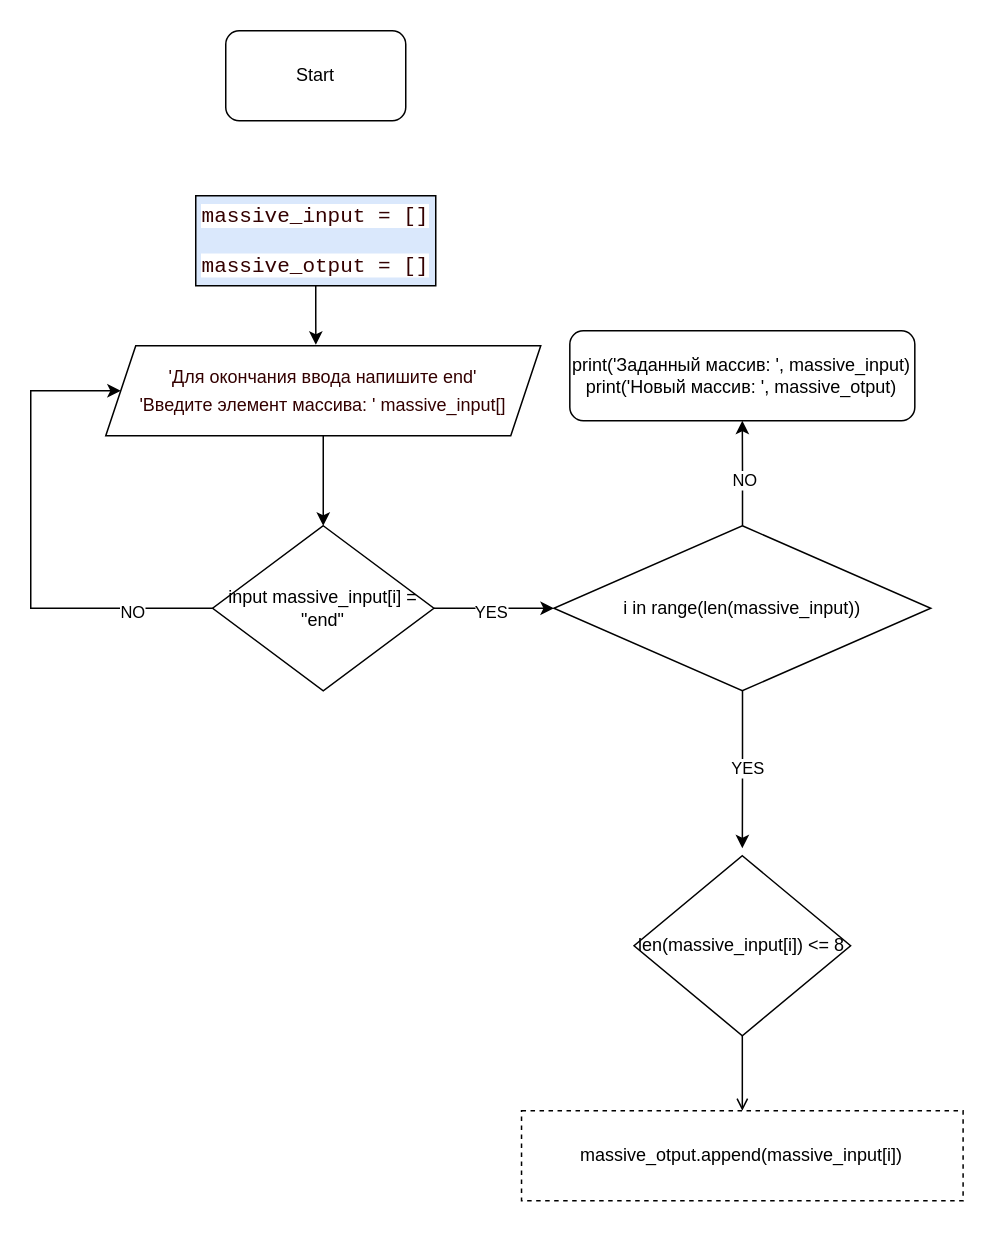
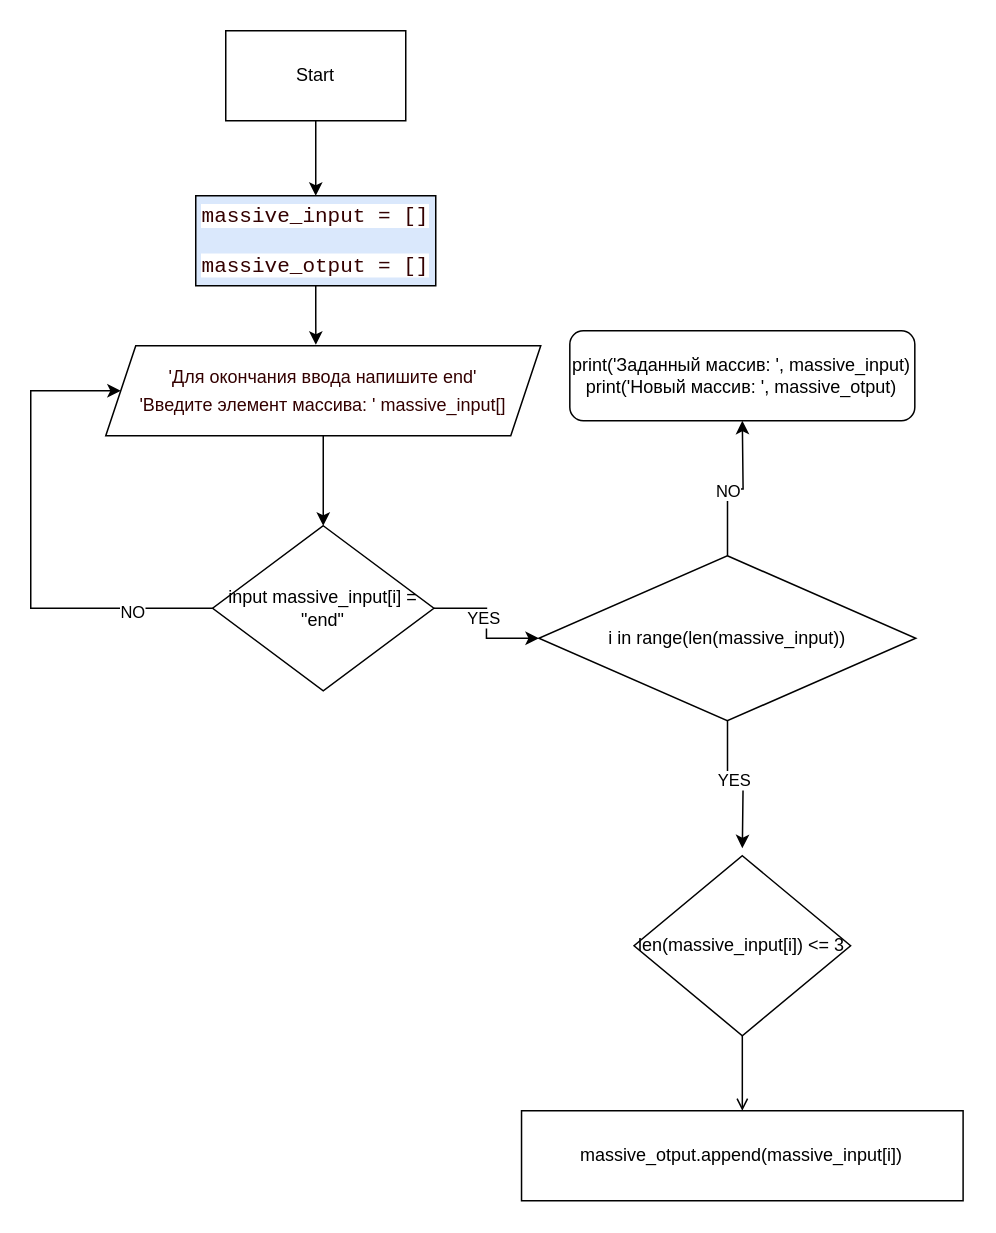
node "Start": shape rounded rectangle -> rectangle
edge "Start" -> "massive_input = [] massive_otput = []": added
node "i in range(len(massive_input))": moved (742, 608) -> (727, 638)
node "len(massive_input[i]) <= 8": label "len(massive_input[i]) <= 8" -> "len(massive_input[i]) <= 3"
node "massive_otput.append(massive_input[i])": style dashed -> solid
